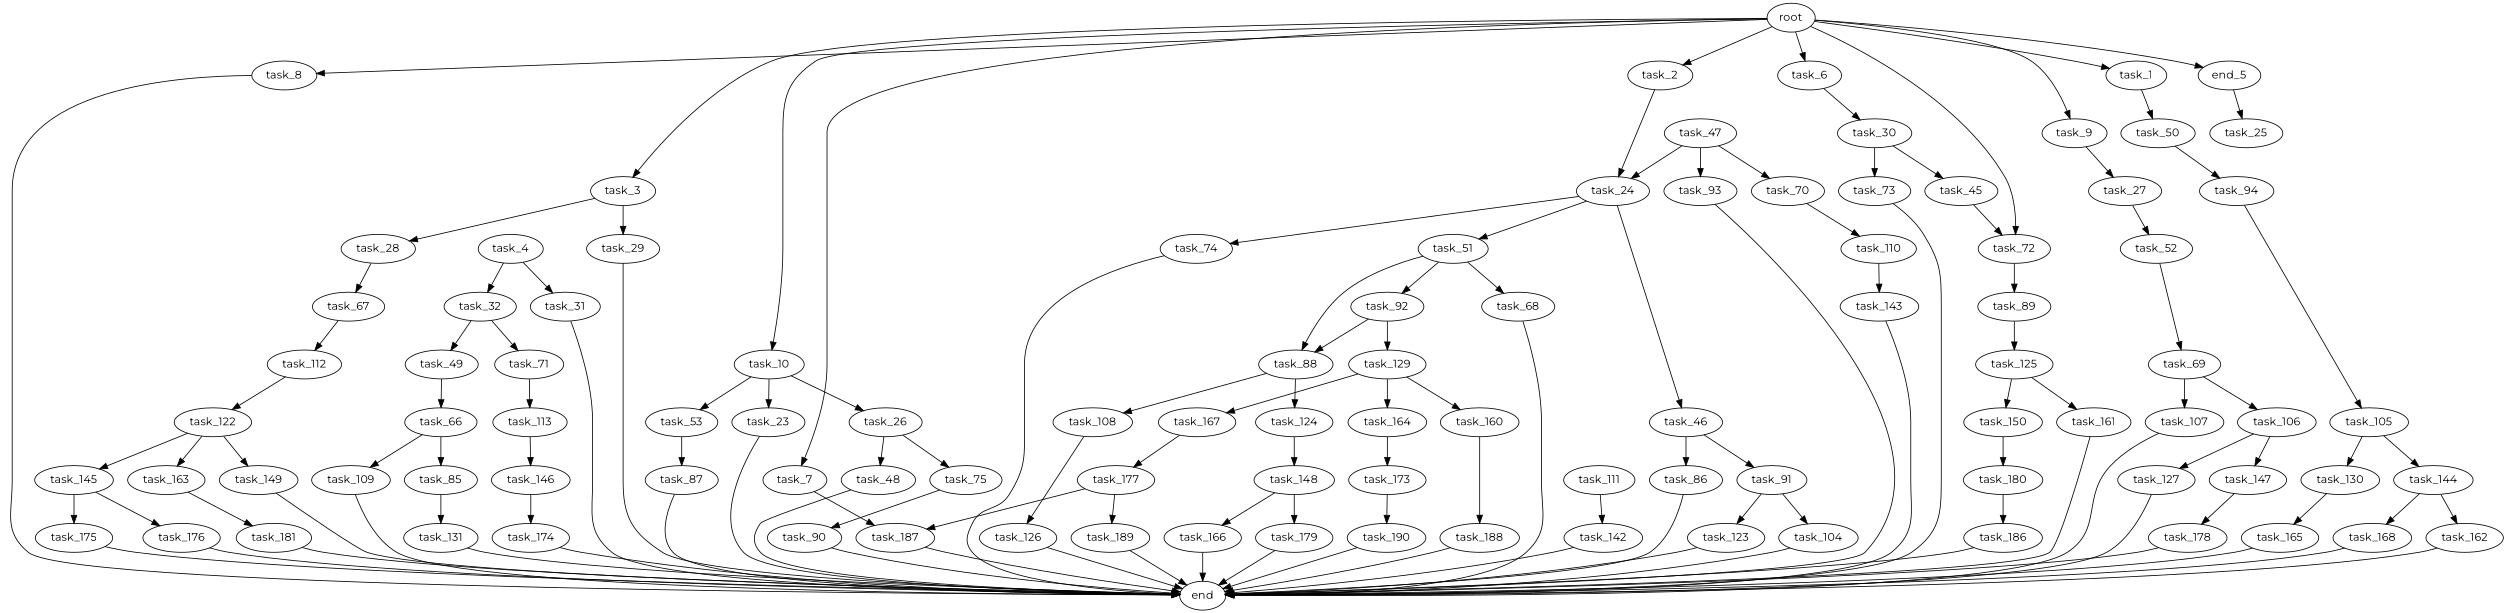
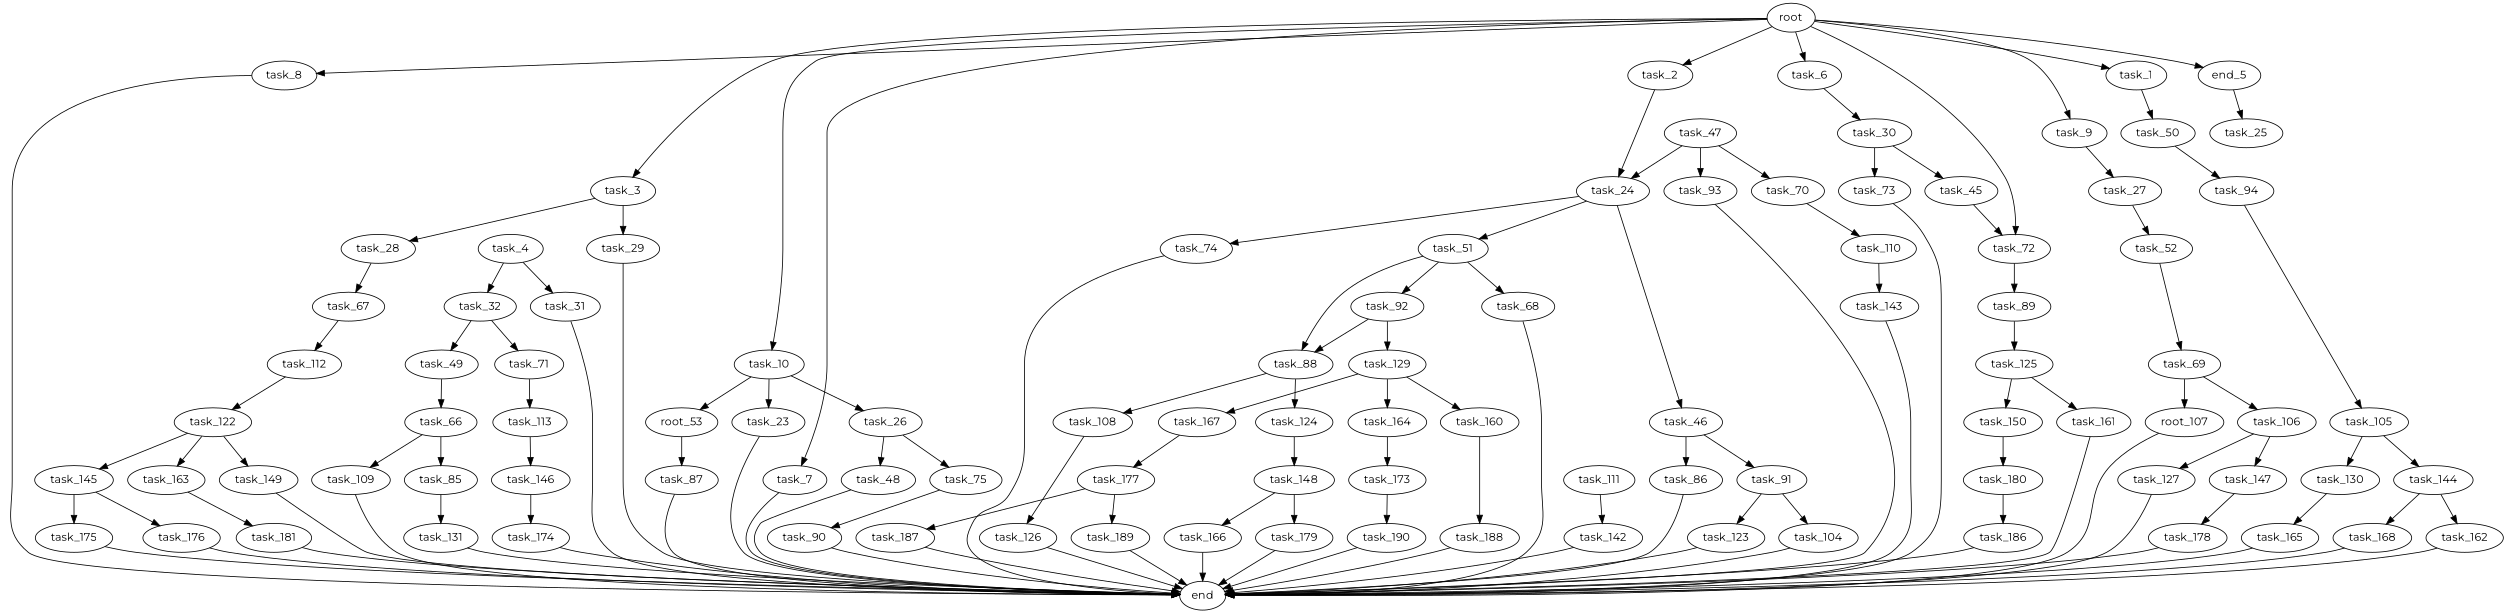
node "task_53": label "task_53" -> "root_53"
node "task_107": label "task_107" -> "root_107"
edge "task_7" -> "task_187": now "task_7" -> "end"
